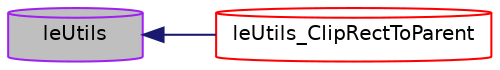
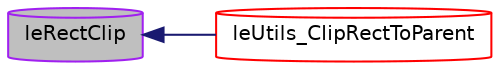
node "leUtils": label "leUtils" -> "leRectClip"
